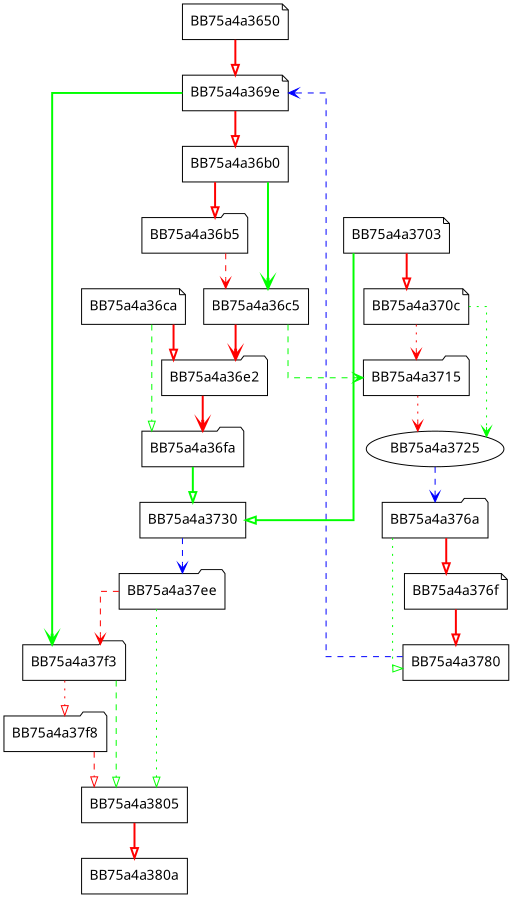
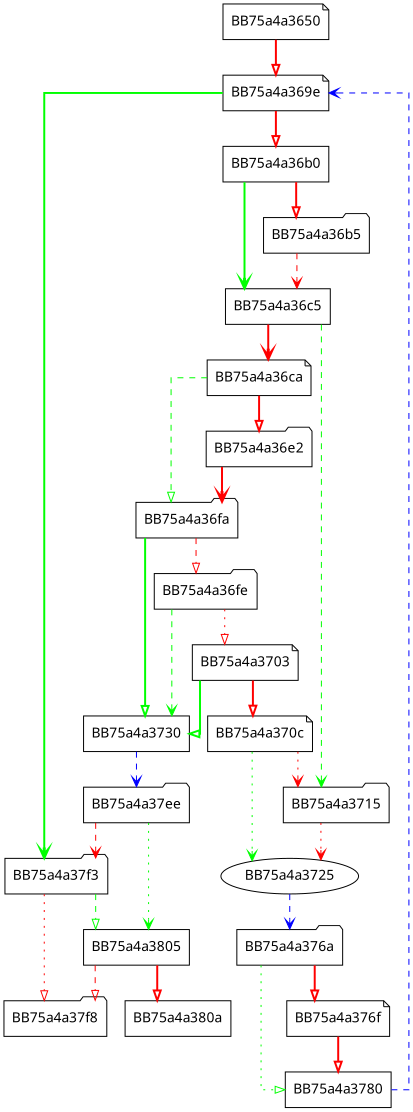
edge "BB75a4a36c5" -> "BB75a4a36e2": now "BB75a4a36c5" -> "BB75a4a36ca"
node "BB75a4a36fe": added
edge "BB75a4a37ee" -> "BB75a4a3805": arrowhead onormal -> vee
edge "BB75a4a37f8" -> "BB75a4a3805": reversed
